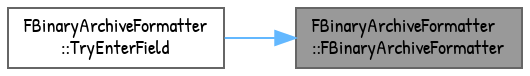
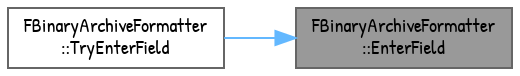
node "FBinaryArchiveFormatter ::FBinaryArchiveFormatter": label "FBinaryArchiveFormatter ::FBinaryArchiveFormatter" -> "FBinaryArchiveFormatter ::EnterField"
